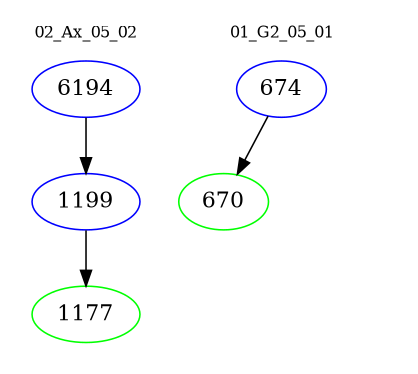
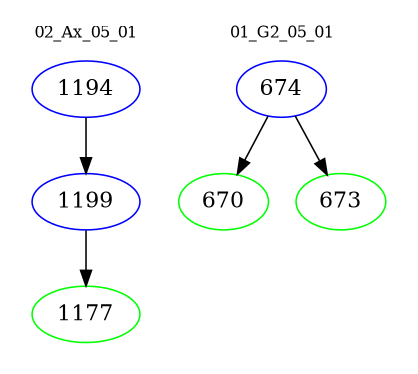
cluster "02_Ax_05_02": label "02_Ax_05_02" -> "02_Ax_05_01"
node "6194": label "6194" -> "1194"
node "673": added
